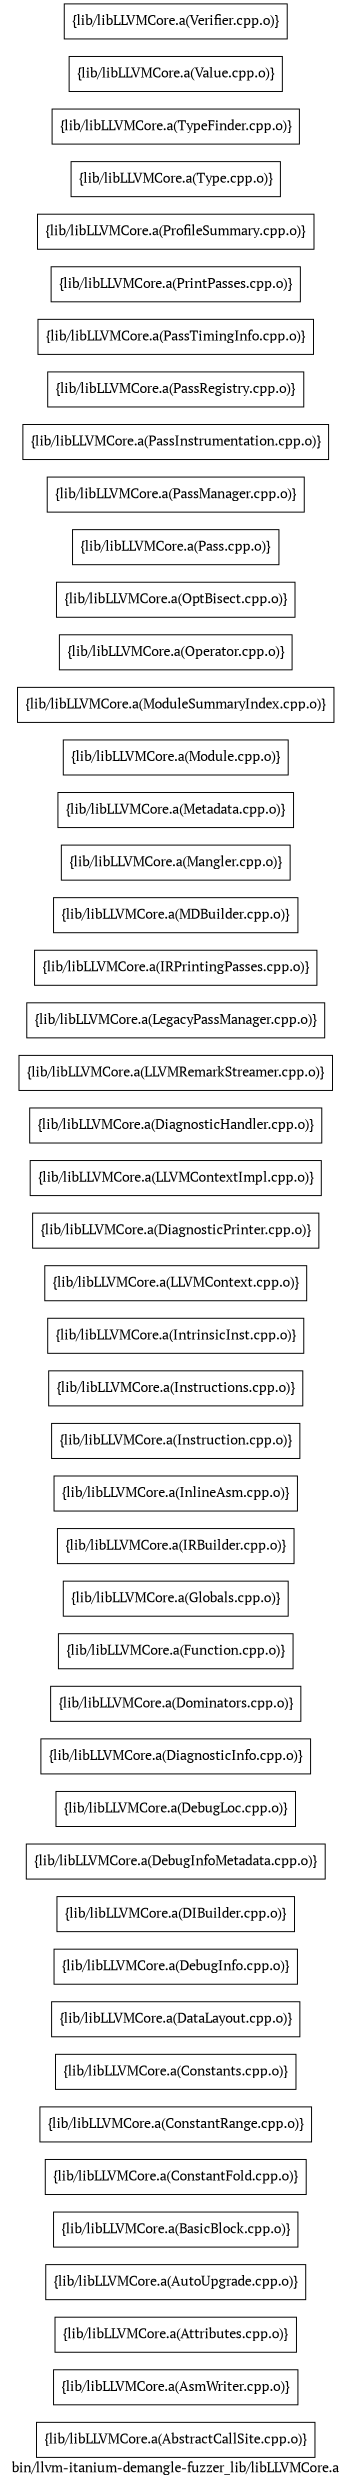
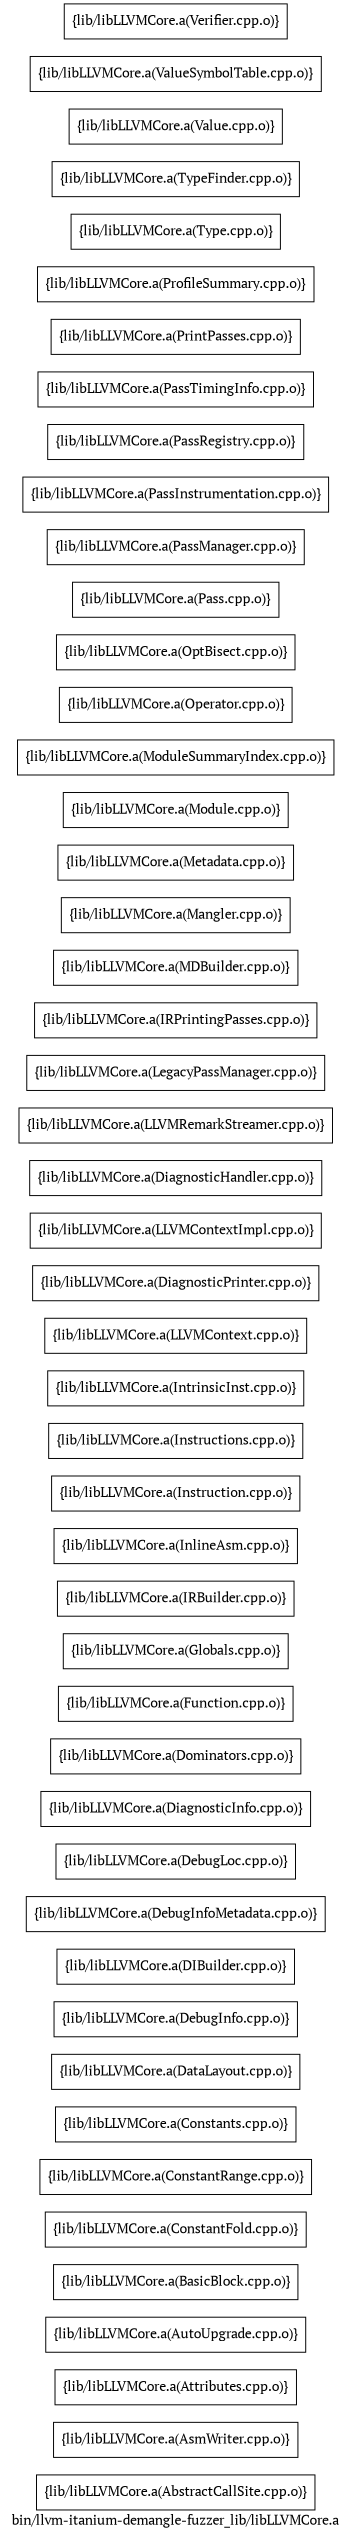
node "{lib/libLLVMCore.a(ValueSymbolTable.cpp.o)}": added
